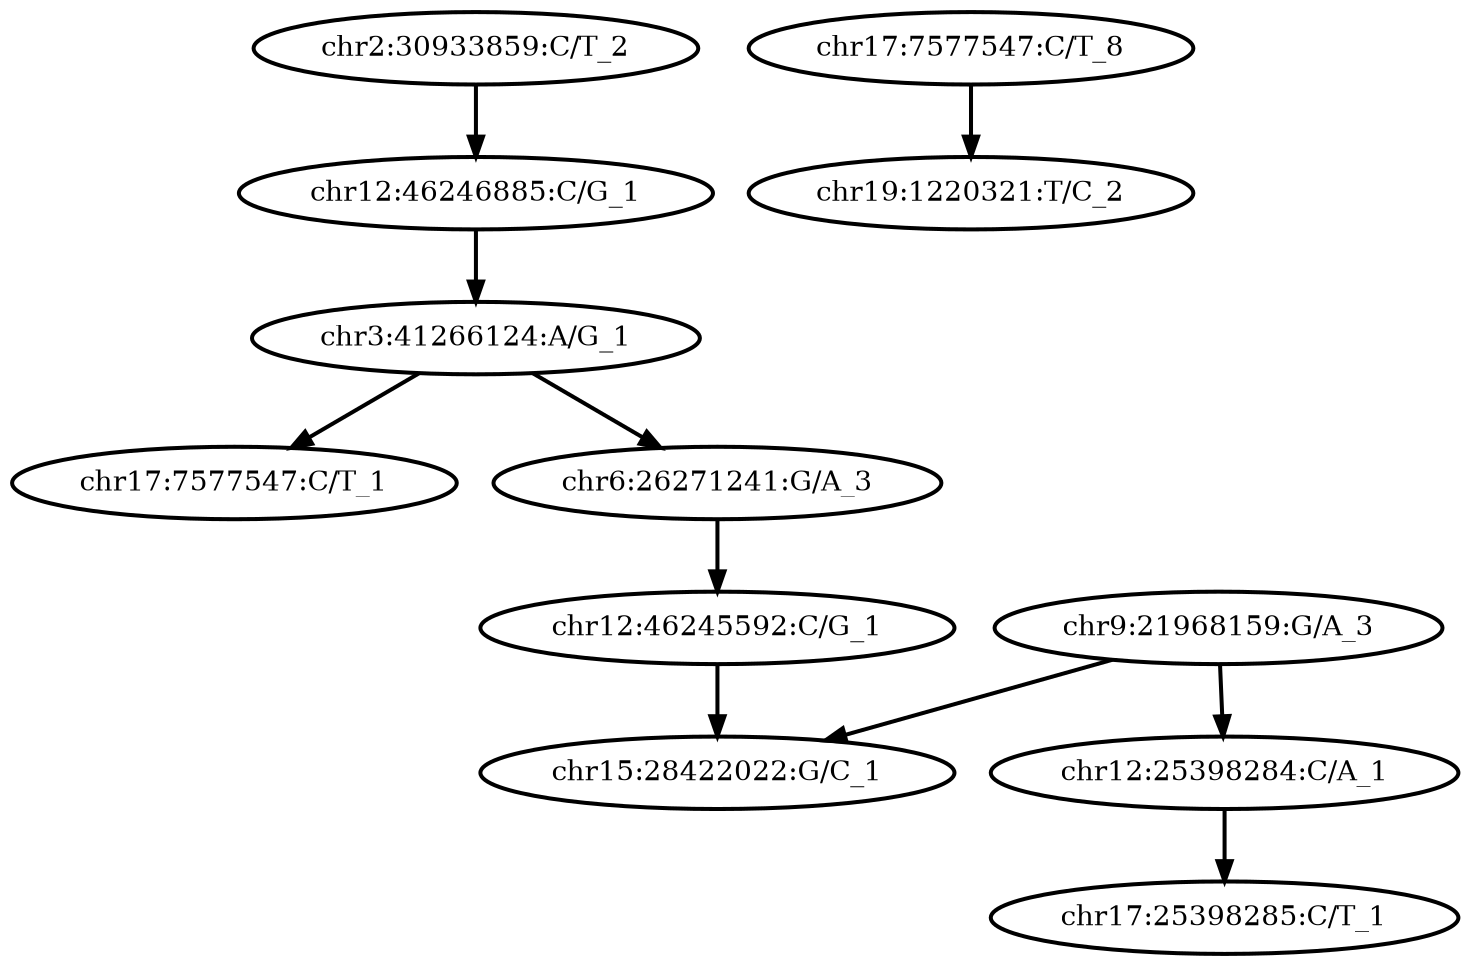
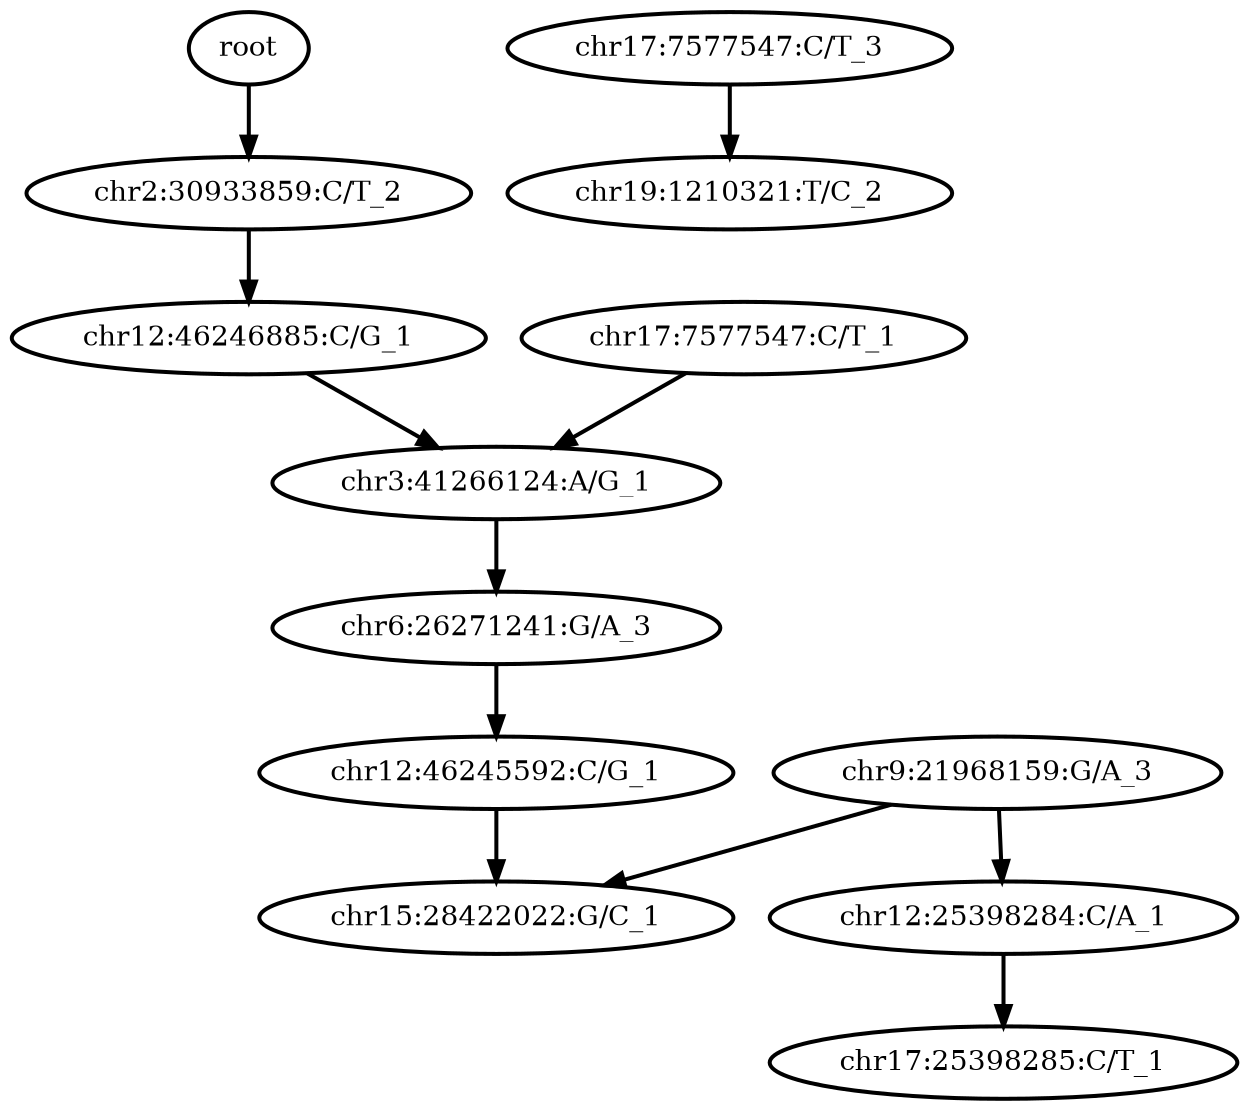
node "root": added
node "chr17:7577547:C/T_8": label "chr17:7577547:C/T_8" -> "chr17:7577547:C/T_3"
node "chr19:1220321:T/C_2": label "chr19:1220321:T/C_2" -> "chr19:1210321:T/C_2"
edge "chr3:41266124:A/G_1" -> "chr17:7577547:C/T_1": reversed
